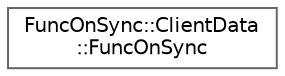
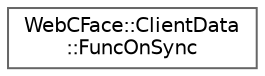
node "FuncOnSync::ClientData ::FuncOnSync": label "FuncOnSync::ClientData ::FuncOnSync" -> "WebCFace::ClientData ::FuncOnSync"
